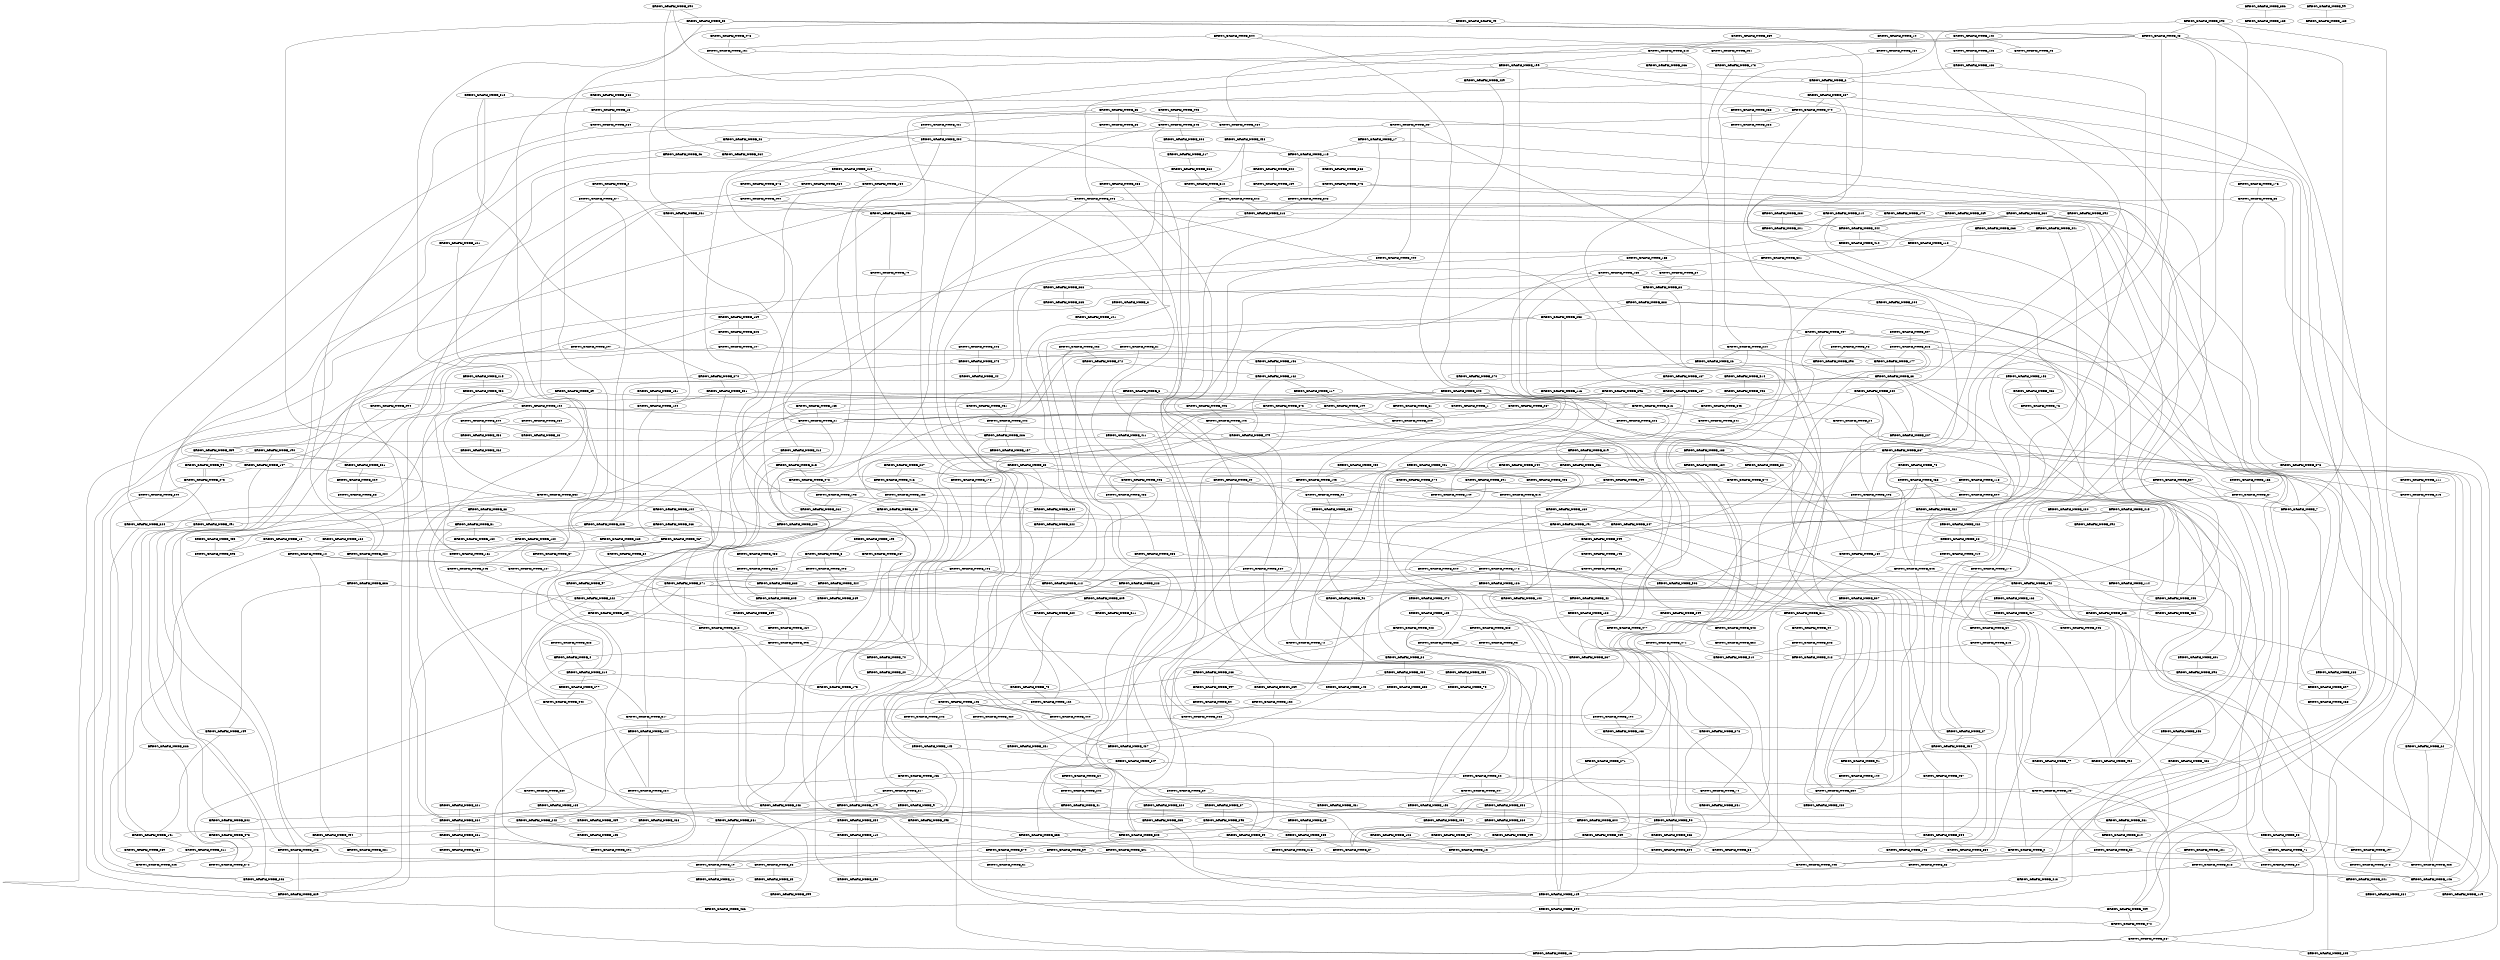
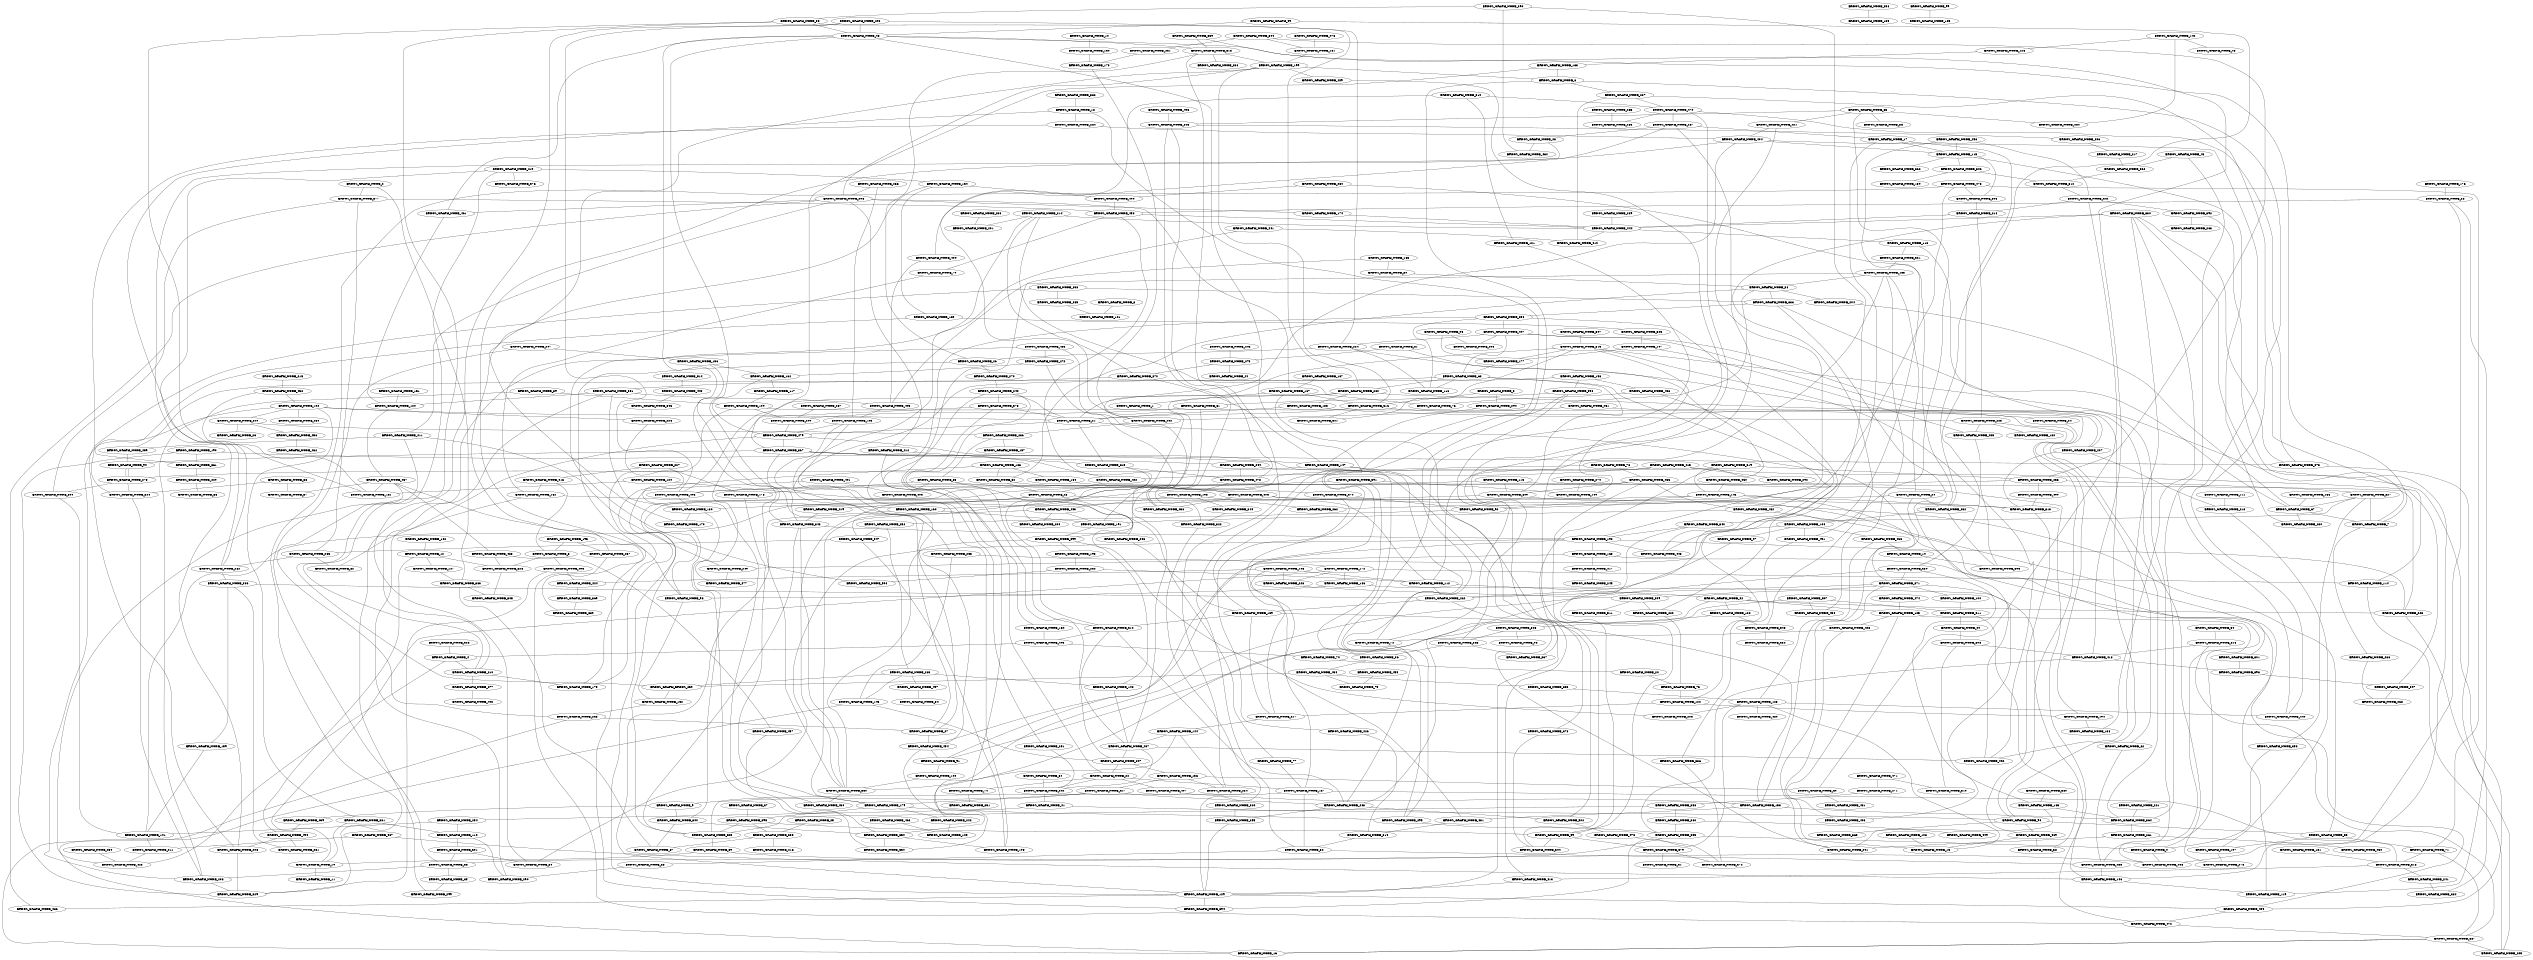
edge "ERDOS_GRAPH_NODE_240" -- "ERDOS_GRAPH_NODE_226": removed
edge "ERDOS_GRAPH_NODE_81" -- "ERDOS_GRAPH_NODE_406": removed
node "ERDOS_GRAPH_NODE_51": removed
